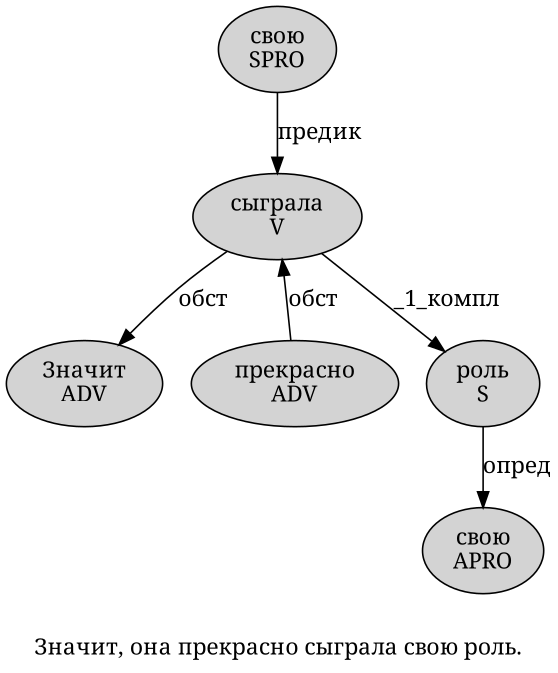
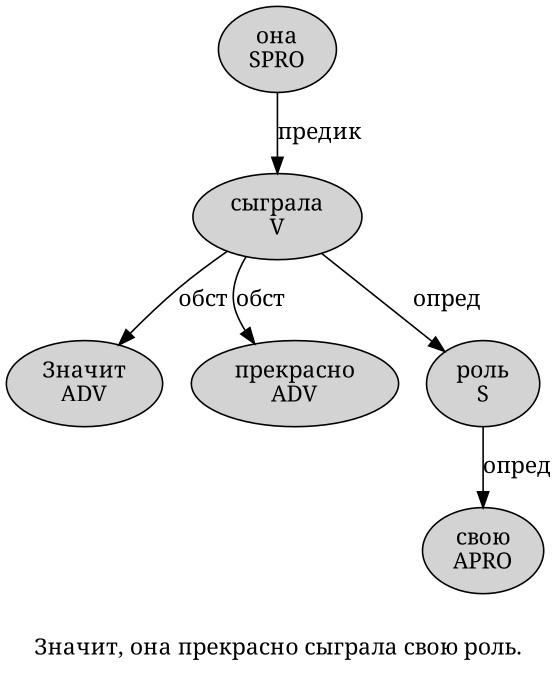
node "свою SPRO": label "свою SPRO" -> "она SPRO"
edge "сыграла V" -> "роль S": label "_1_компл" -> "опред"
edge "прекрасно ADV" -> "сыграла V": reversed
